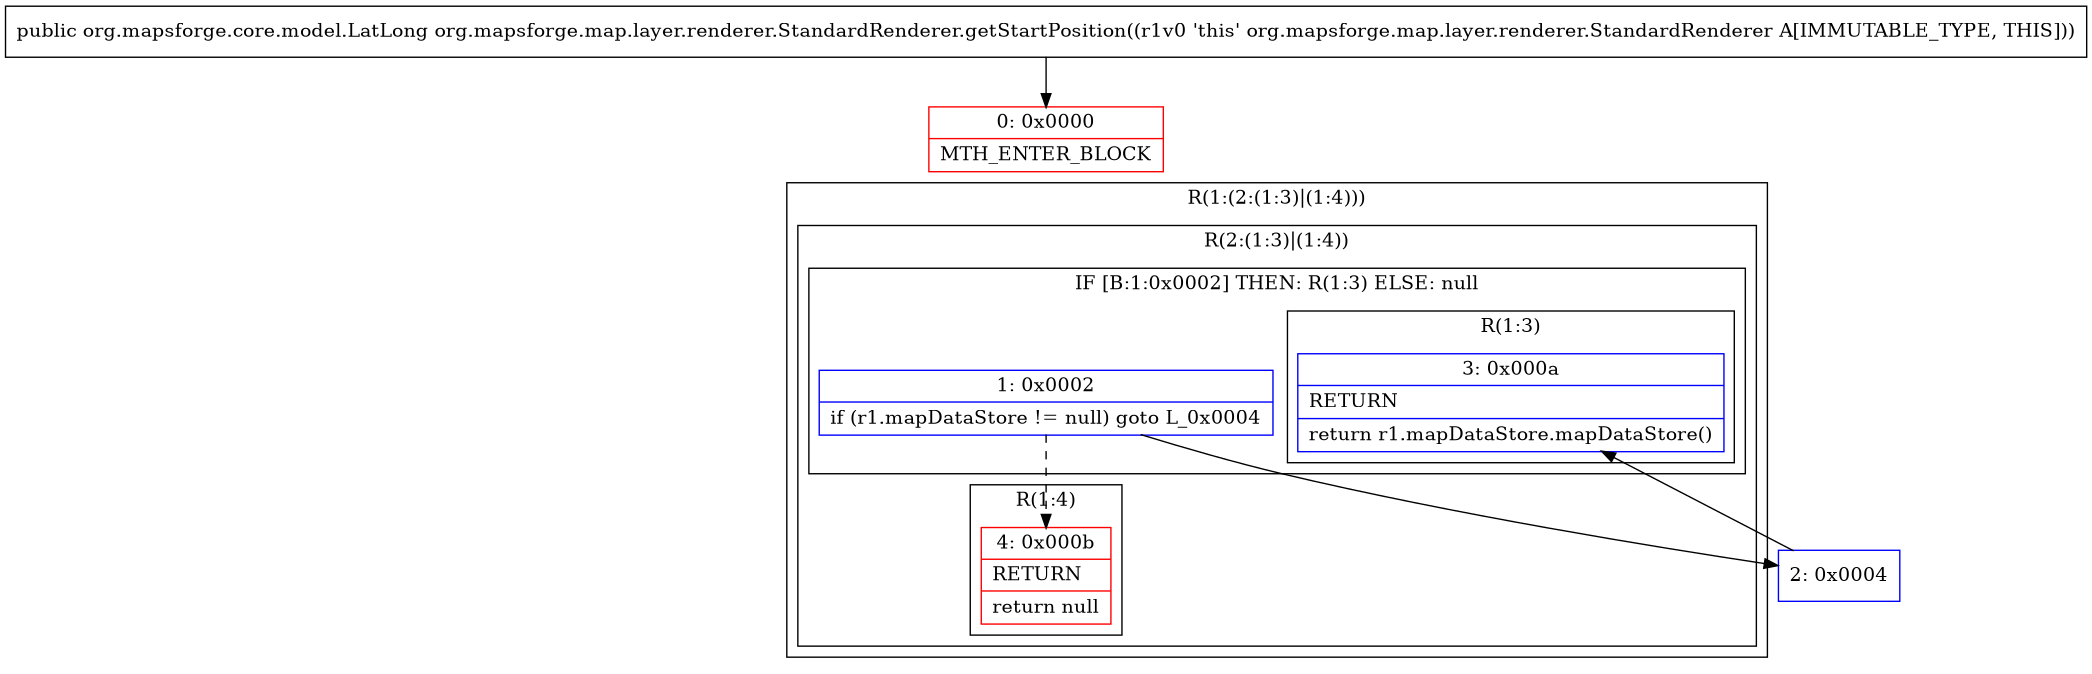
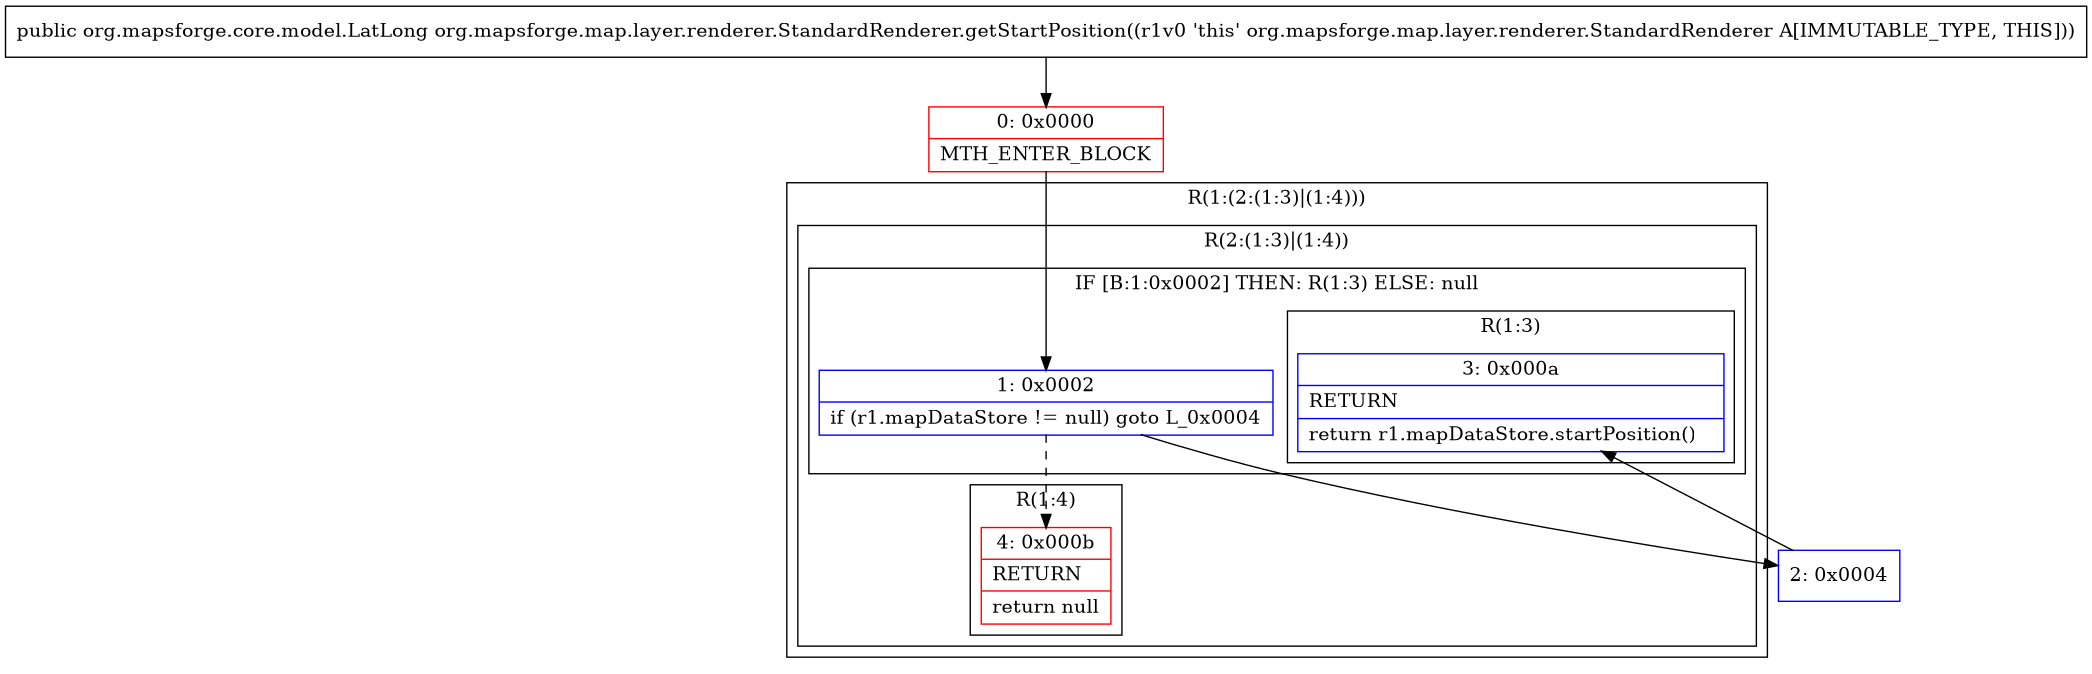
edge "0: 0x0000" -> "1: 0x0002": added
node "3: 0x000a": text "return r1.mapDataStore.mapDataStore()" -> "return r1.mapDataStore.startPosition()"
